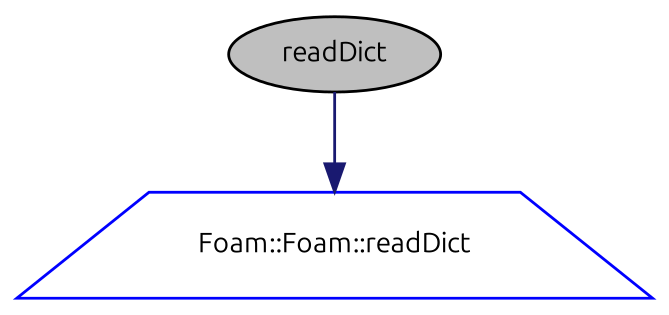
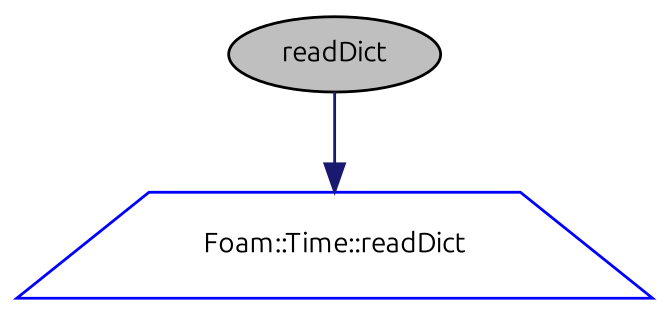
node "Foam::Foam::readDict": label "Foam::Foam::readDict" -> "Foam::Time::readDict"
